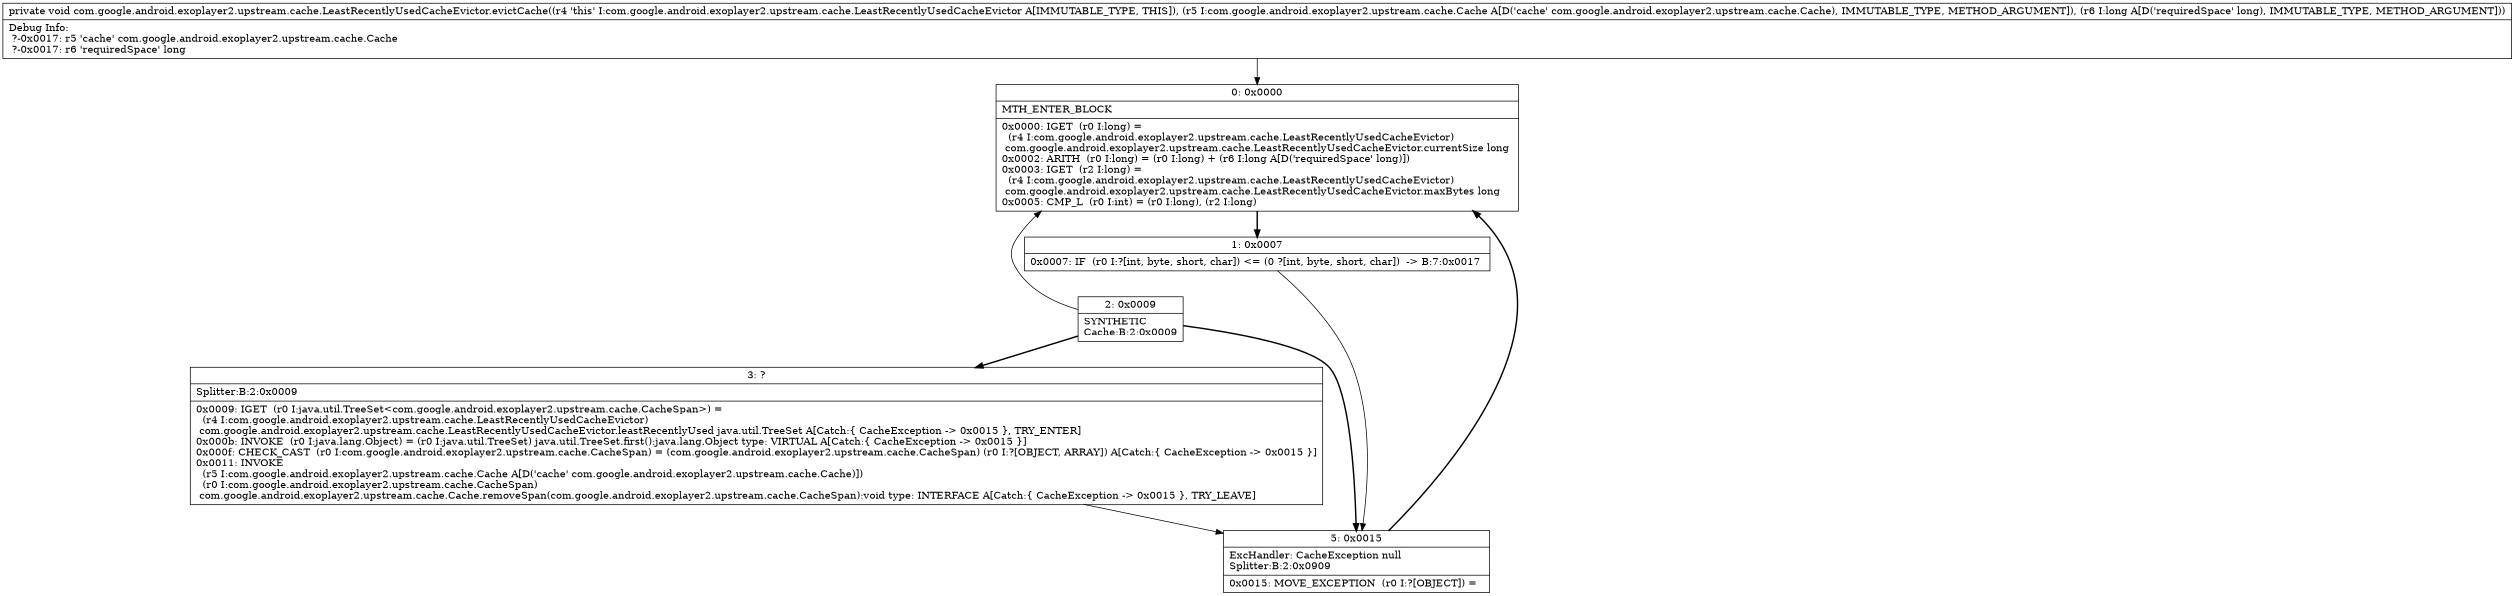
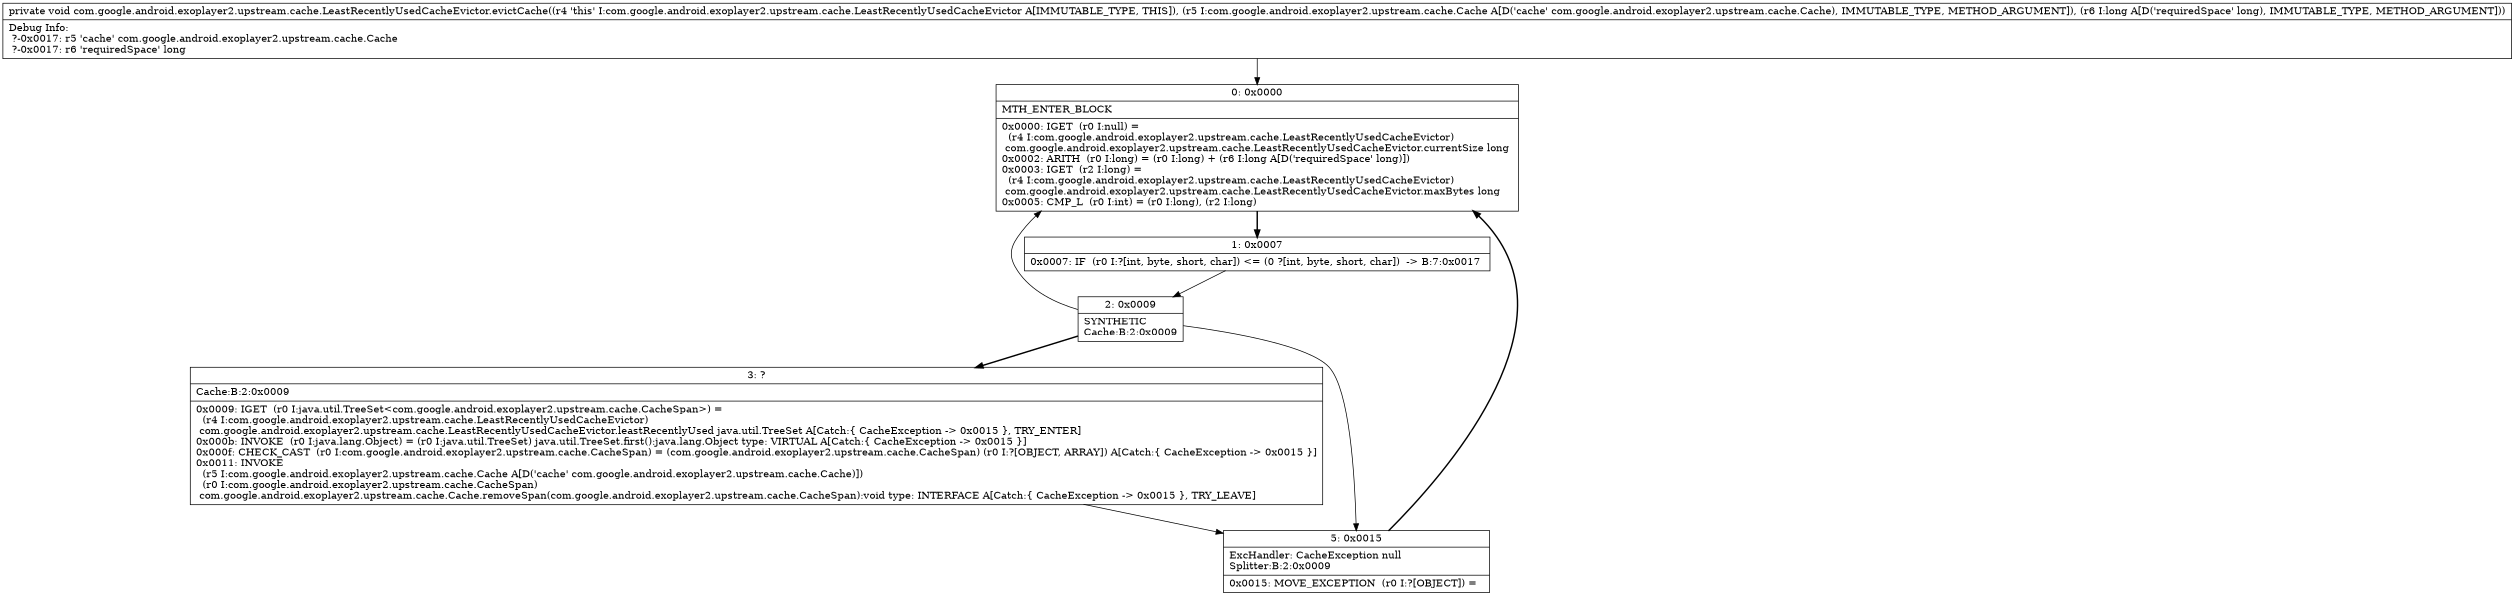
node "0: 0x0000": text "0x0000: IGET  (r0 I:long) =" -> "0x0000: IGET  (r0 I:null) ="
edge "2: 0x0009" -> "5: 0x0015": style bold -> solid
edge "1: 0x0007" -> "5: 0x0015": now "1: 0x0007" -> "2: 0x0009"
node "3: ?": text "Splitter:B:2:0x0009" -> "Cache:B:2:0x0009"
node "5: 0x0015": text "Splitter:B:2:0x0909" -> "Splitter:B:2:0x0009"
